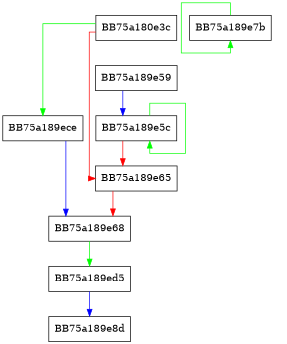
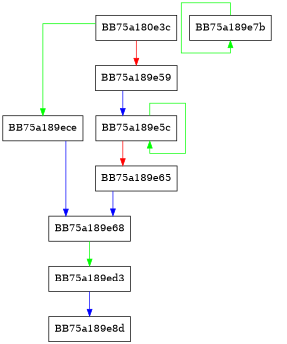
edge "BB75a180e3c" -> "BB75a189e65": now "BB75a180e3c" -> "BB75a189e59"
edge "BB75a189e65" -> "BB75a189e68": color red -> blue
node "BB75a189ed5": label "BB75a189ed5" -> "BB75a189ed3"
